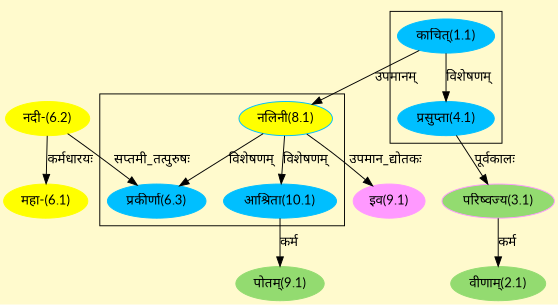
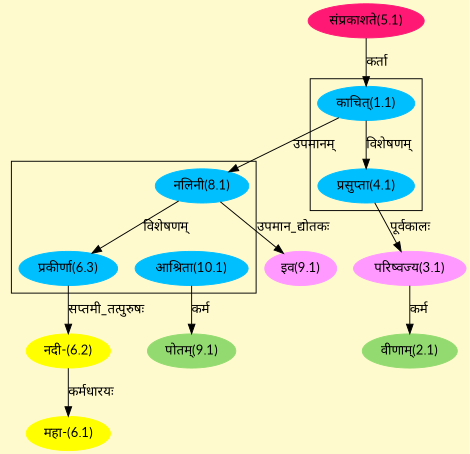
node "संप्रकाशते(5.1)": added
node "नलिनी(8.1)": fillcolor #ffff00 -> #00bfff
edge "नदी-(6.2)" -> "प्रकीर्णा(6.3)": reversed
edge "नलिनी(8.1)" -> "आश्रिता(10.1)": removed, label "विशेषणम्"
node "परिष्वज्य(3.1)": fillcolor #93db70 -> #ff99ff
